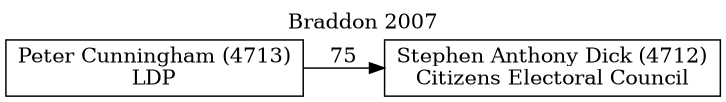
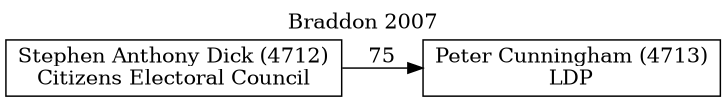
edge "Peter Cunningham (4713) LDP" -> "Stephen Anthony Dick (4712) Citizens Electoral Council": reversed
